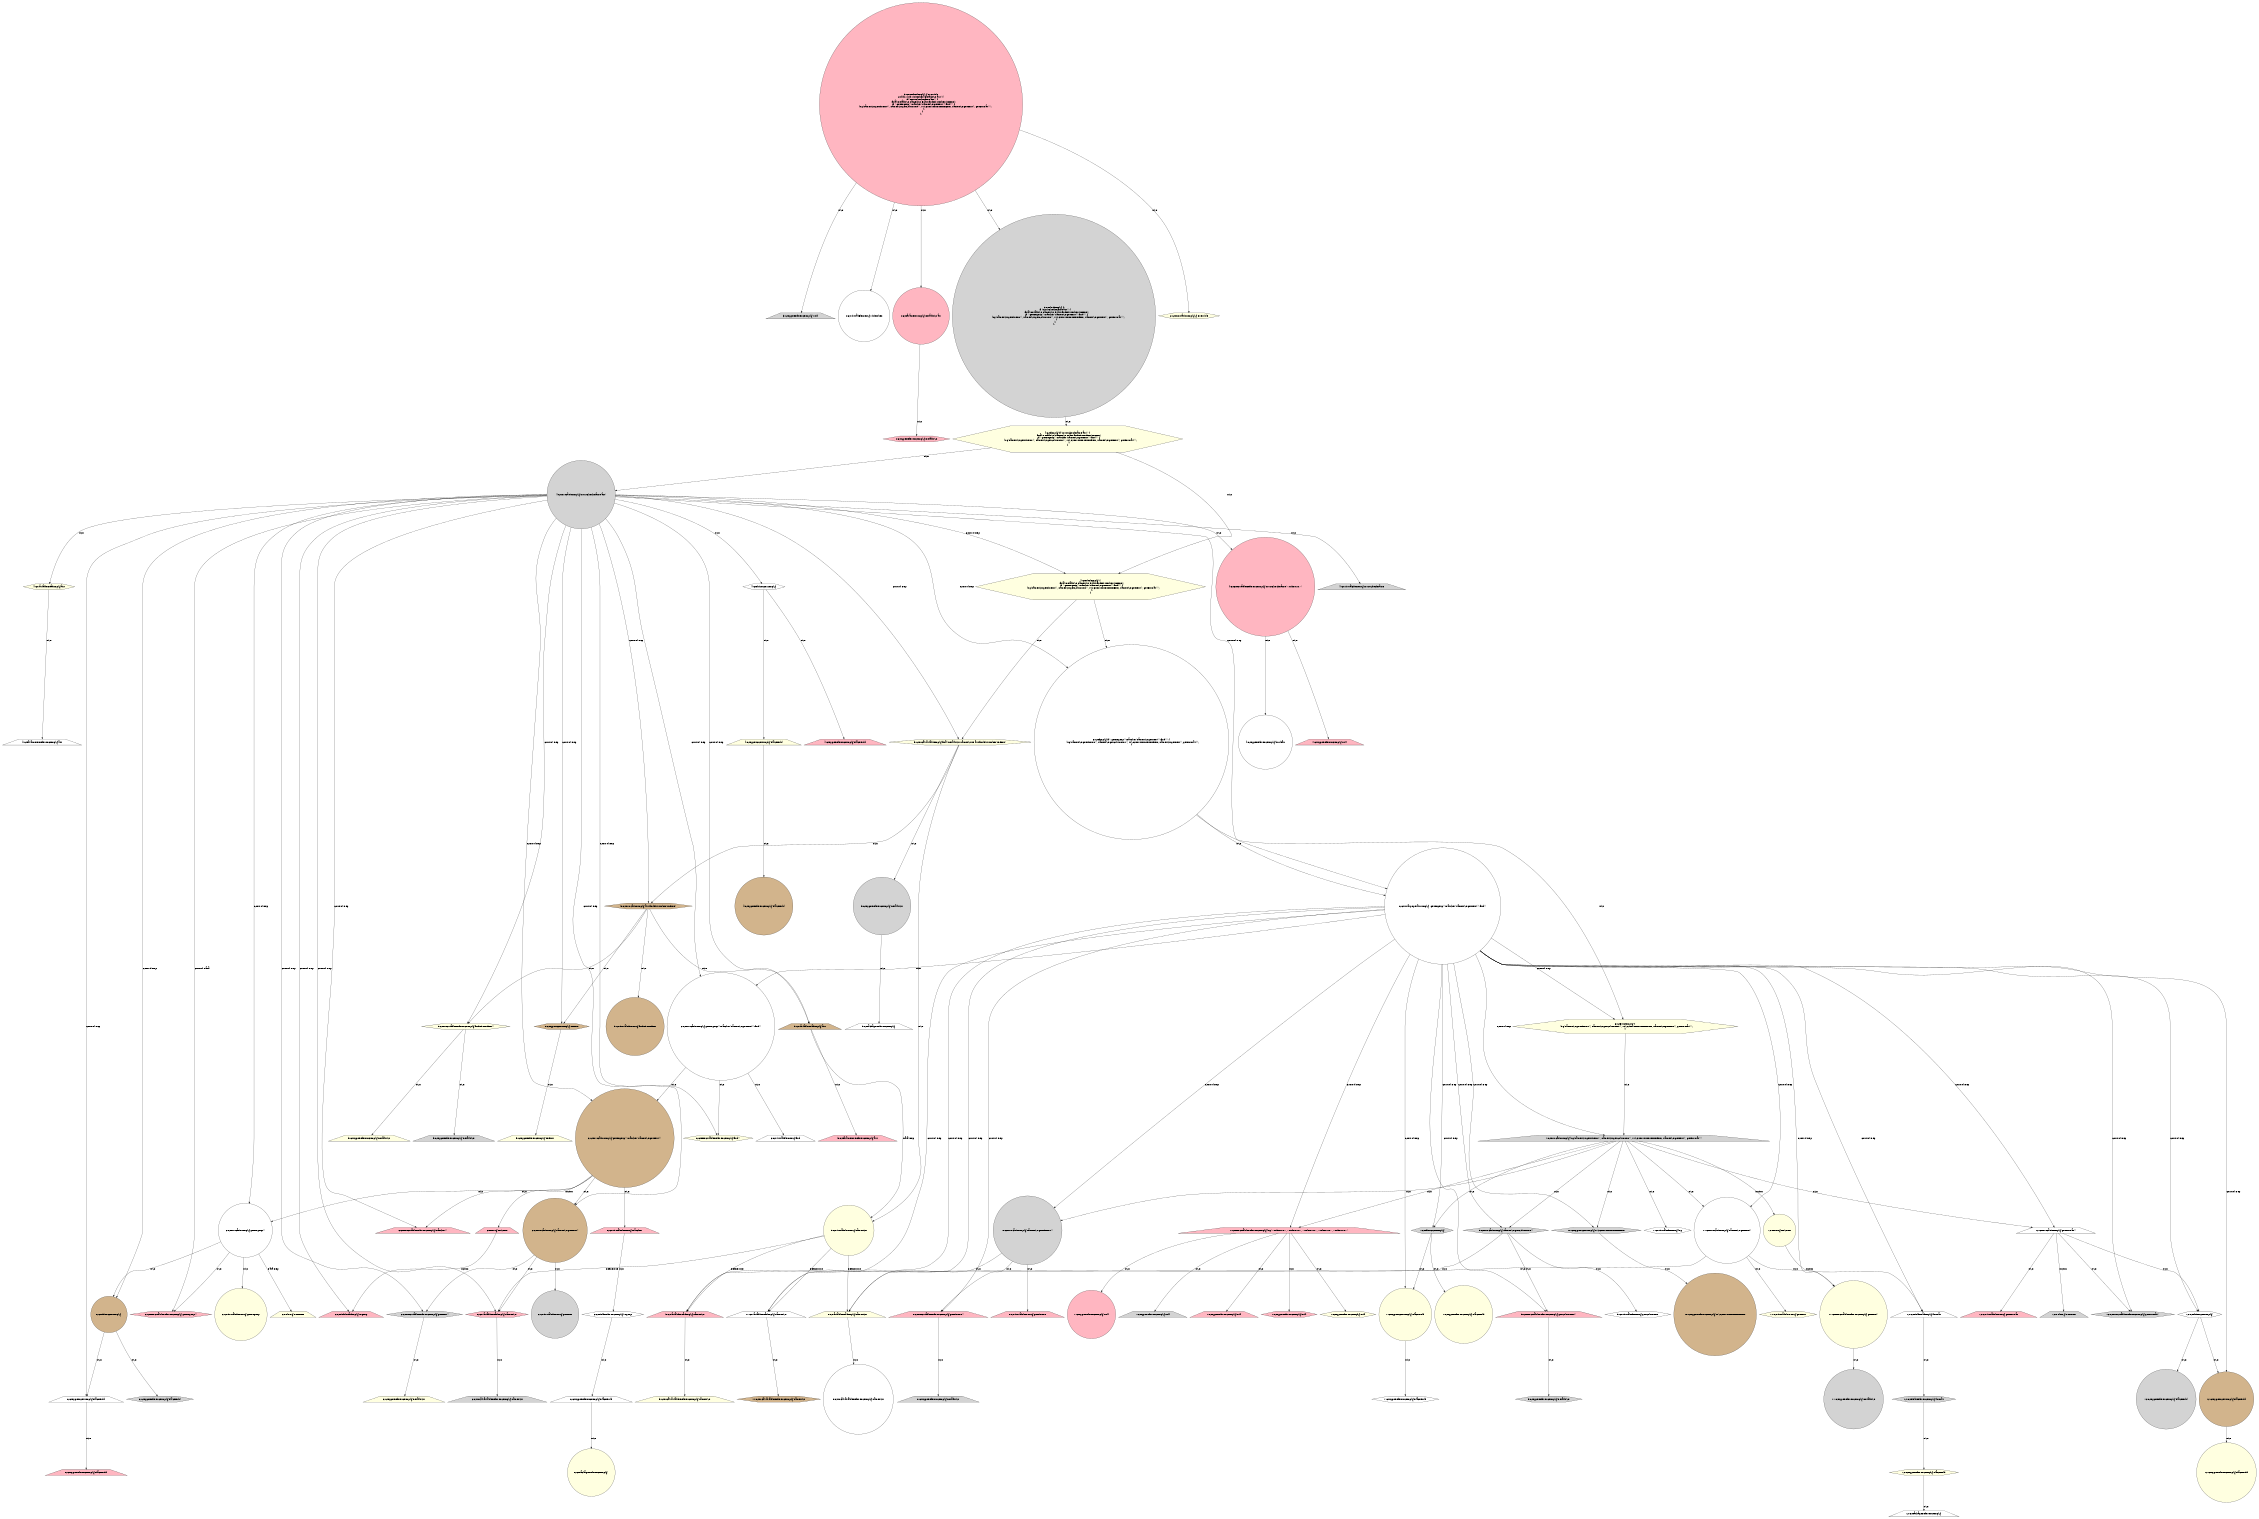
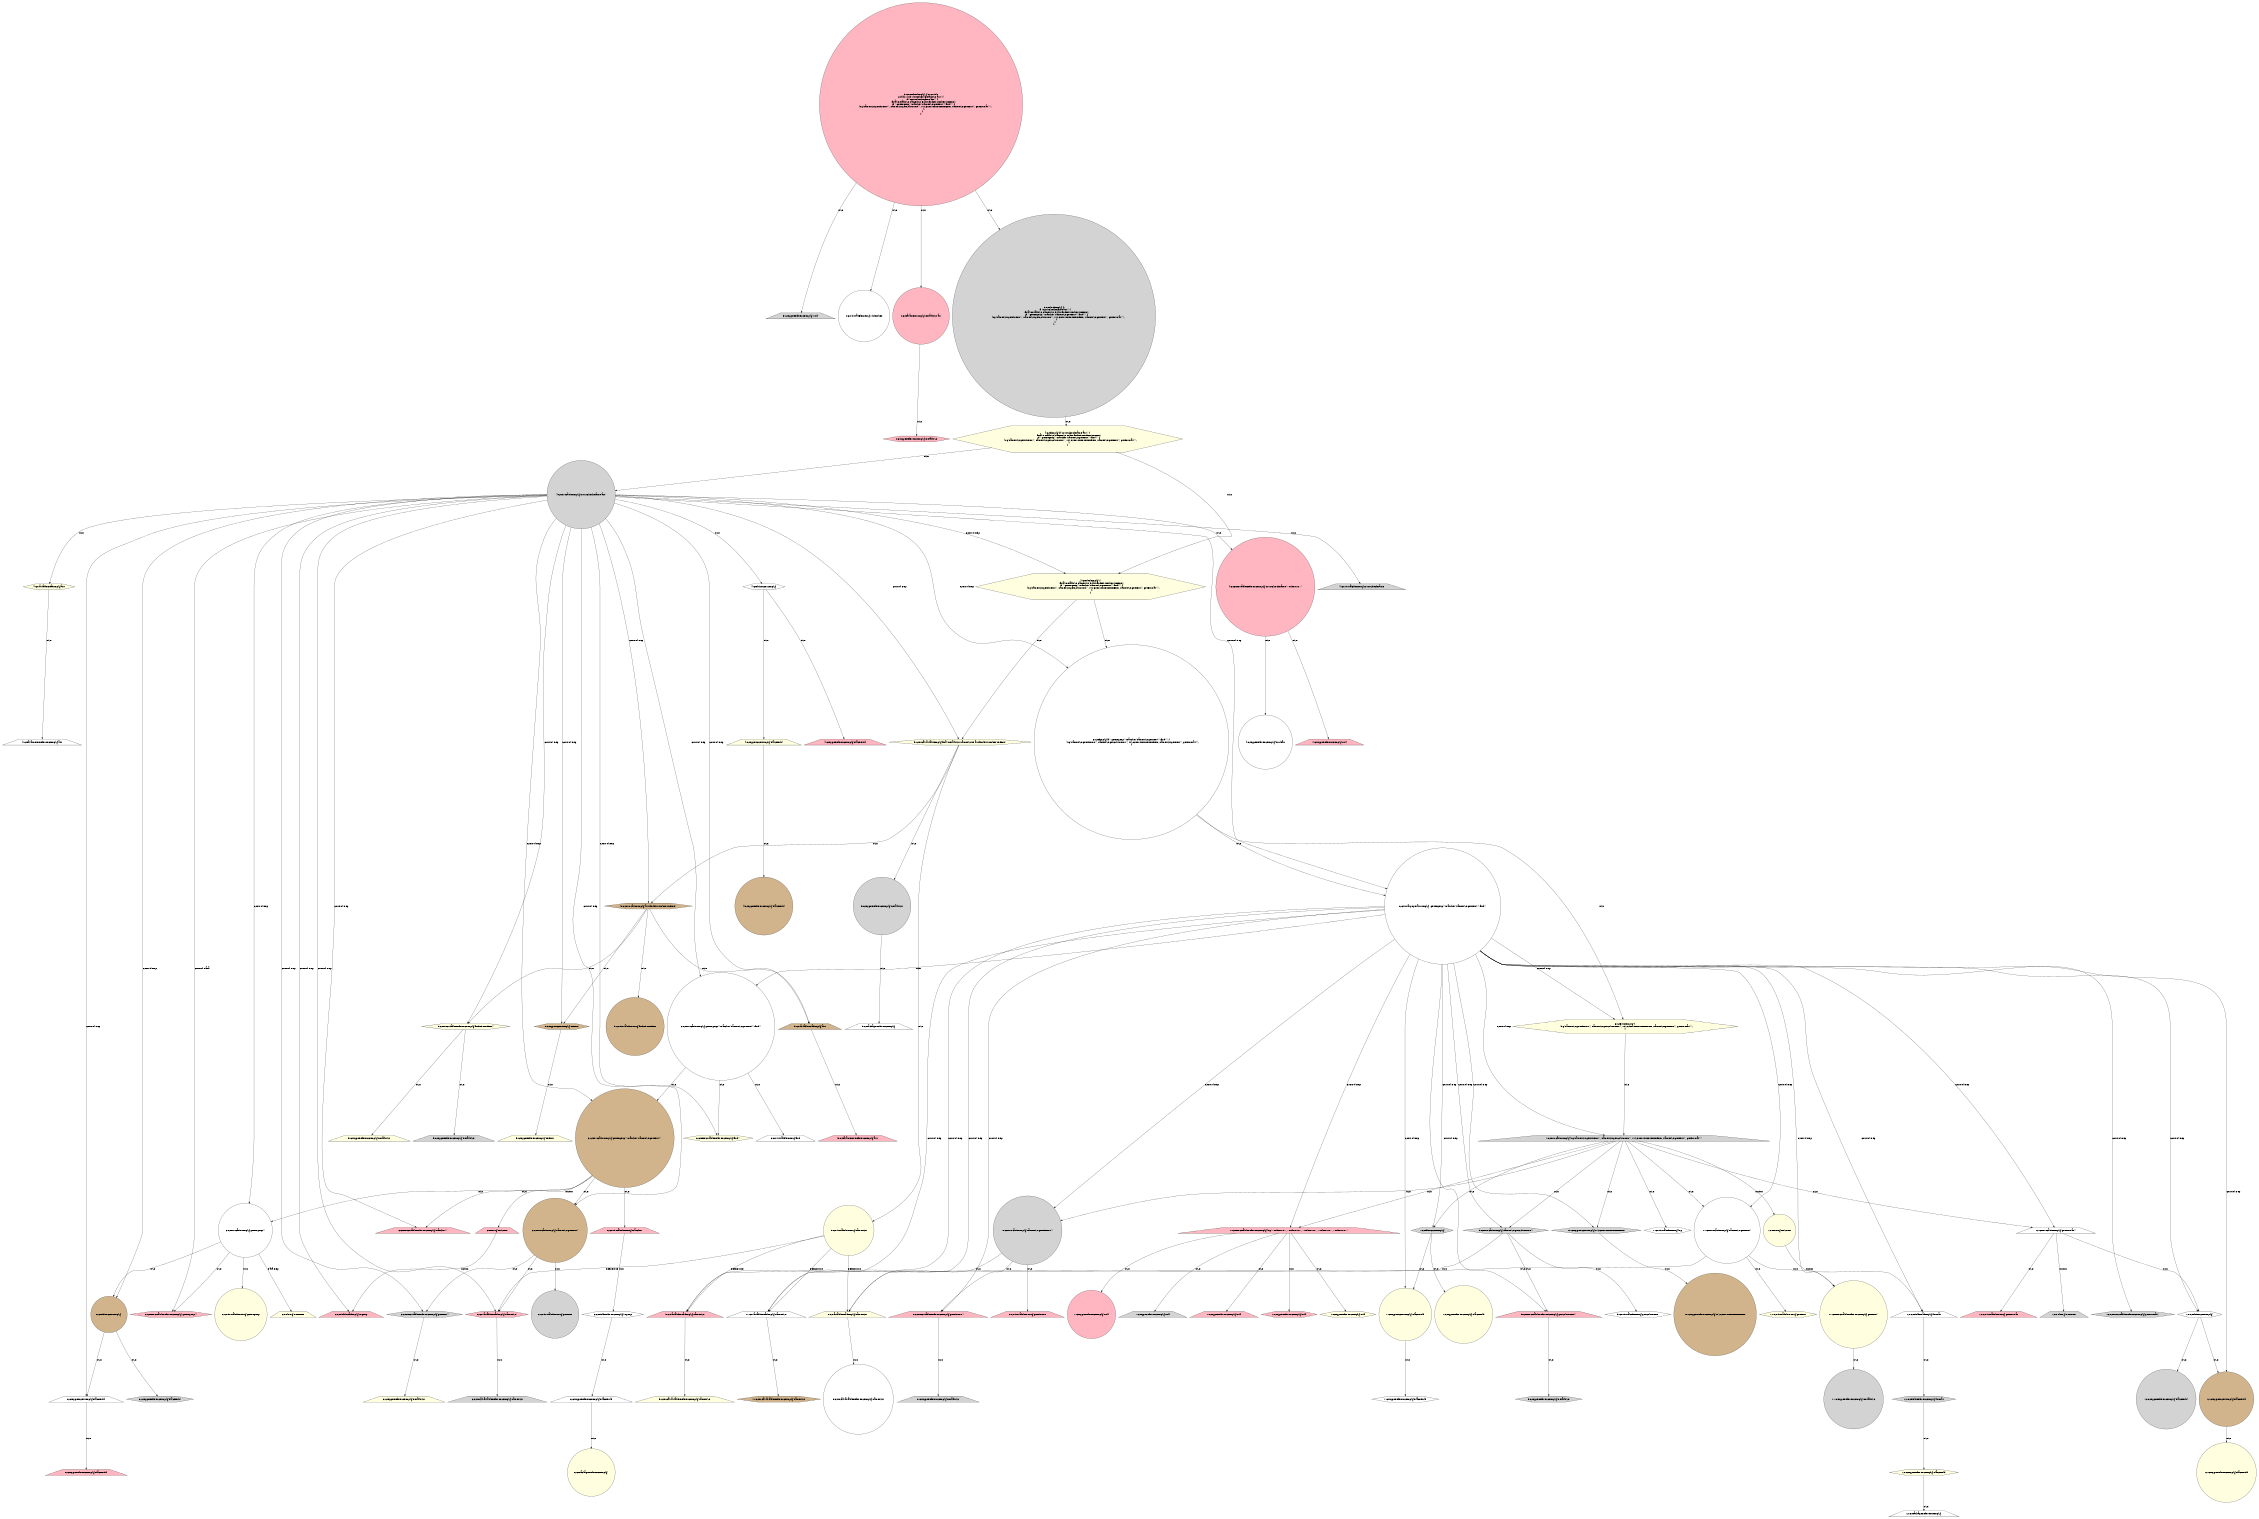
node "2:CtAnnotationImpl@@Override": removed
edge "5:CtVariableReadImpl@ast" -> "5:CtVirtualElement@nameAST": removed, label "Data Dep"
edge "12:CtInvocationImpl@getFormat()" -> "12:CtExecutableReferenceImpl@getFormat()": removed, label "AST"
